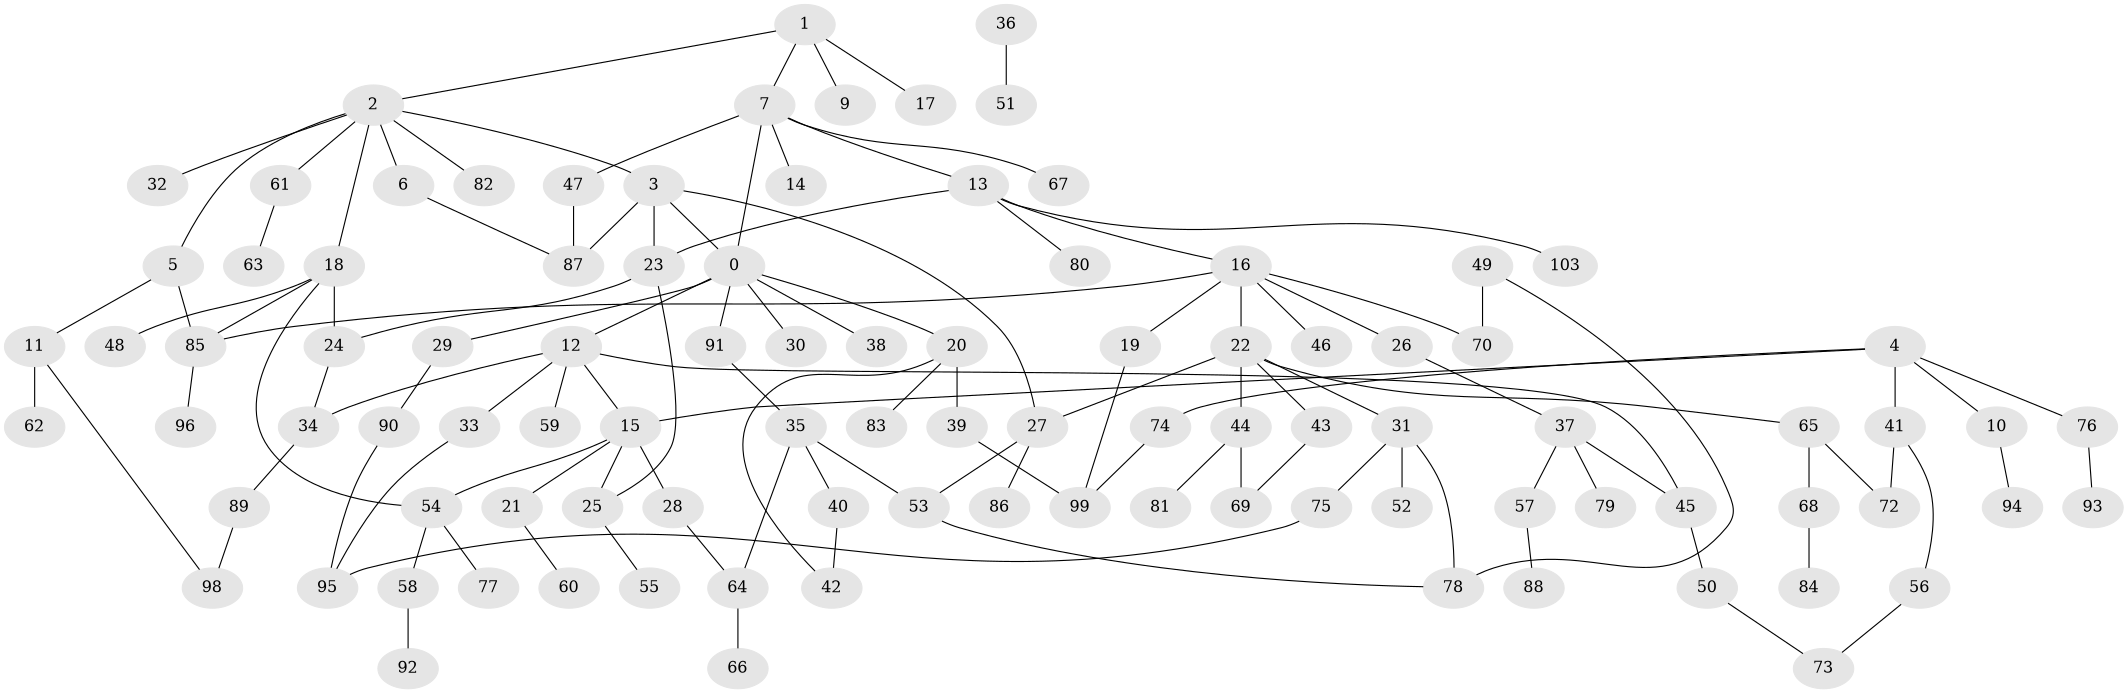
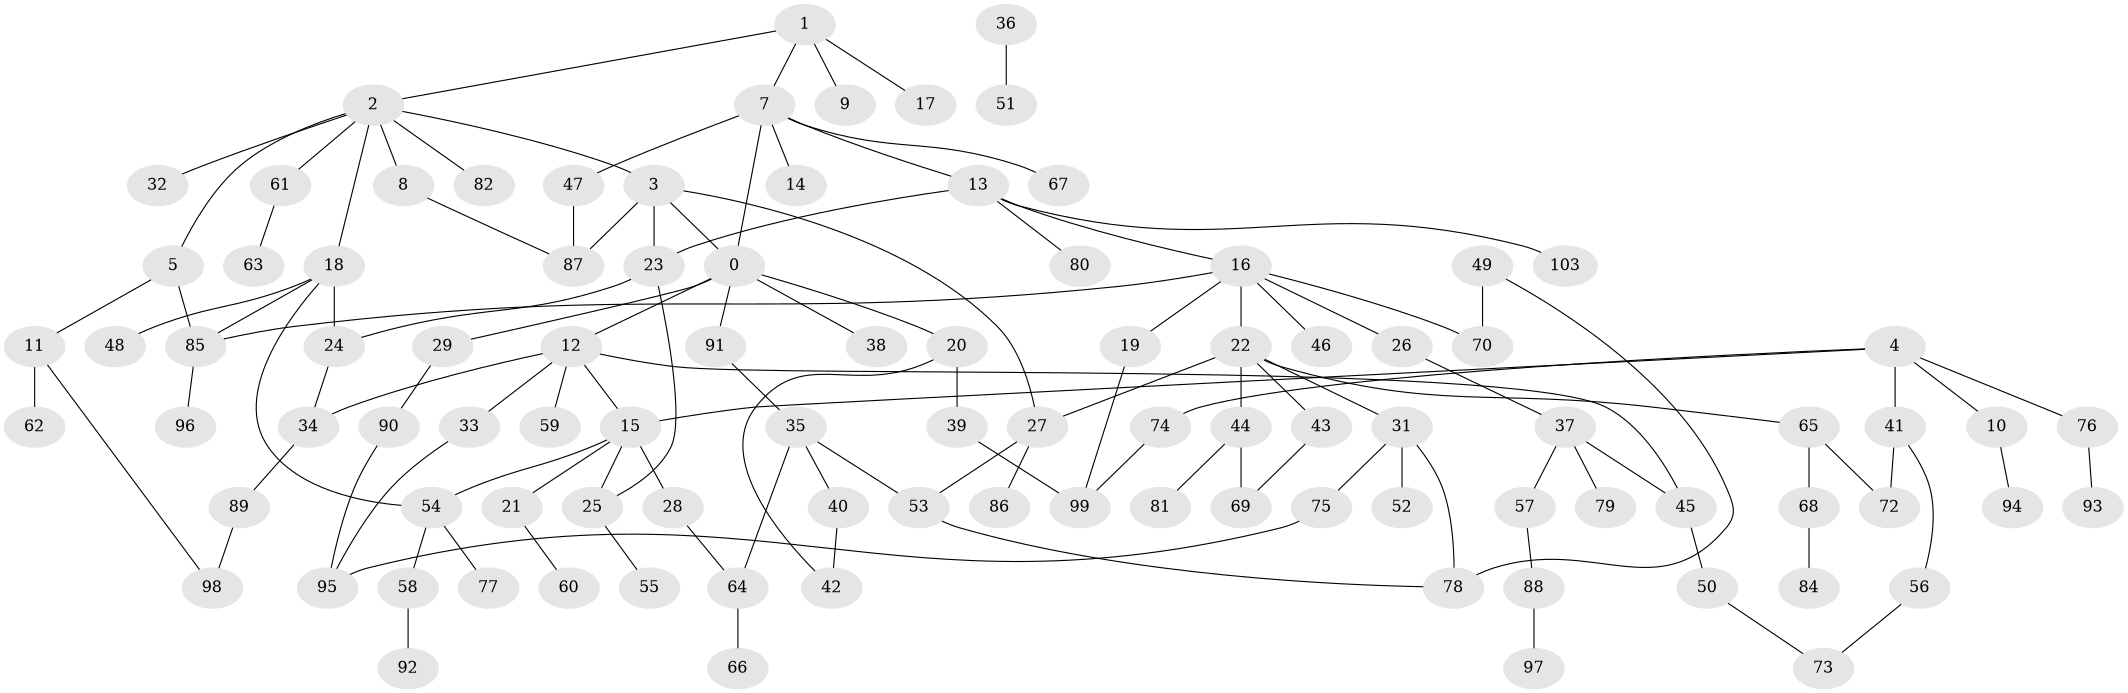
node "6": label "6" -> "8"
node "30": removed
node "83": removed
node "97": added
